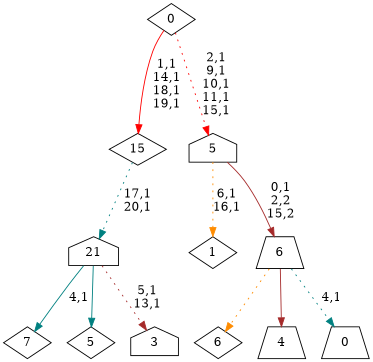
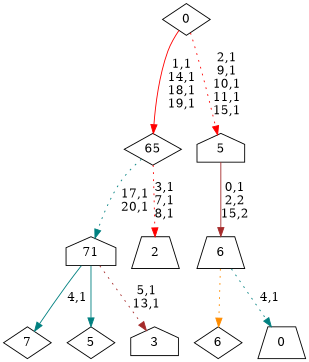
node "15": label "15" -> "65"
node "21": label "21" -> "71"
node "2": added
node "1": removed
node "4": removed
